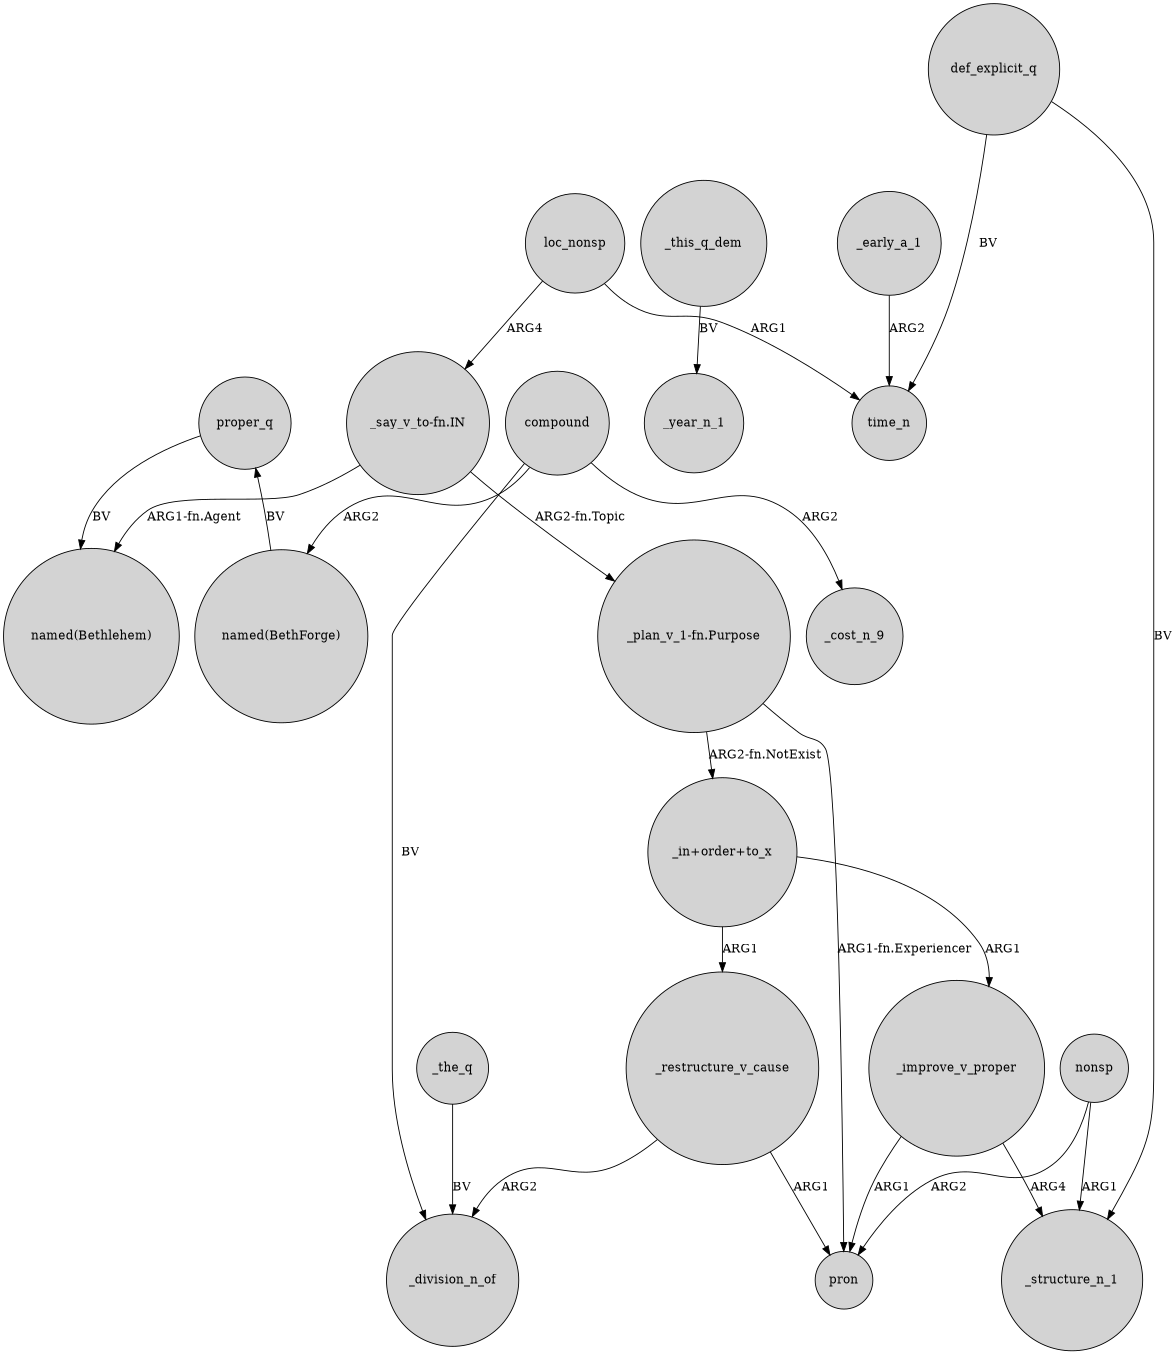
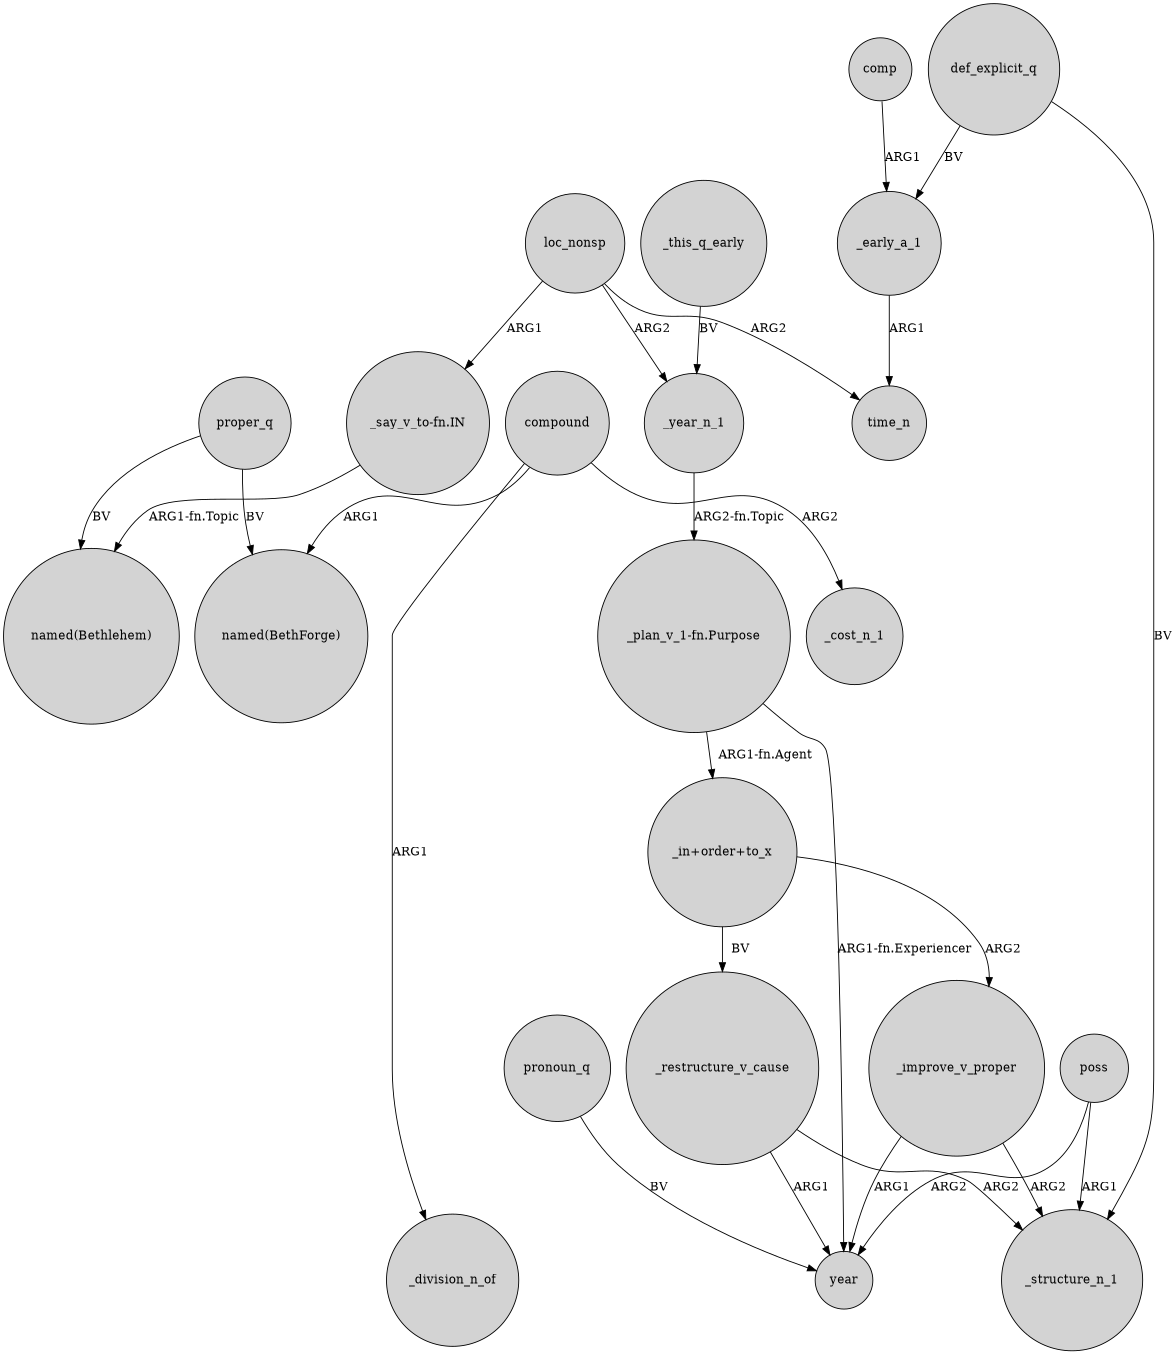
node "comp": added
node "_this_q_dem": label "_this_q_dem" -> "_this_q_early"
edge "def_explicit_q" -> "time_n": now "def_explicit_q" -> "_early_a_1"
edge "loc_nonsp" -> "_say_v_to-fn.IN": label "ARG4" -> "ARG1"
edge "loc_nonsp" -> "_year_n_1": added, label "ARG2"
edge "loc_nonsp" -> "time_n": label "ARG1" -> "ARG2"
edge "_early_a_1" -> "time_n": label "ARG2" -> "ARG1"
edge "named(BethForge)" -> "proper_q": reversed
edge "_say_v_to-fn.IN" -> "named(Bethlehem)": label "ARG1-fn.Agent" -> "ARG1-fn.Topic"
edge "compound" -> "named(BethForge)": label "ARG2" -> "ARG1"
edge "_say_v_to-fn.IN" -> "_plan_v_1-fn.Purpose": now "_year_n_1" -> "_plan_v_1-fn.Purpose"
node "_cost_n_9": label "_cost_n_9" -> "_cost_n_1"
edge "_plan_v_1-fn.Purpose" -> "_in+order+to_x": label "ARG2-fn.NotExist" -> "ARG1-fn.Agent"
edge "compound" -> "_division_n_of": label "BV" -> "ARG1"
edge "_in+order+to_x" -> "_restructure_v_cause": label "ARG1" -> "BV"
edge "_in+order+to_x" -> "_improve_v_proper": label "ARG1" -> "ARG2"
node "_the_q": removed
node "pronoun_q": added
node "nonsp": label "nonsp" -> "poss"
edge "_restructure_v_cause" -> "_division_n_of": now "_restructure_v_cause" -> "_structure_n_1"
edge "_improve_v_proper" -> "_structure_n_1": label "ARG4" -> "ARG2"
node "pron": label "pron" -> "year"
